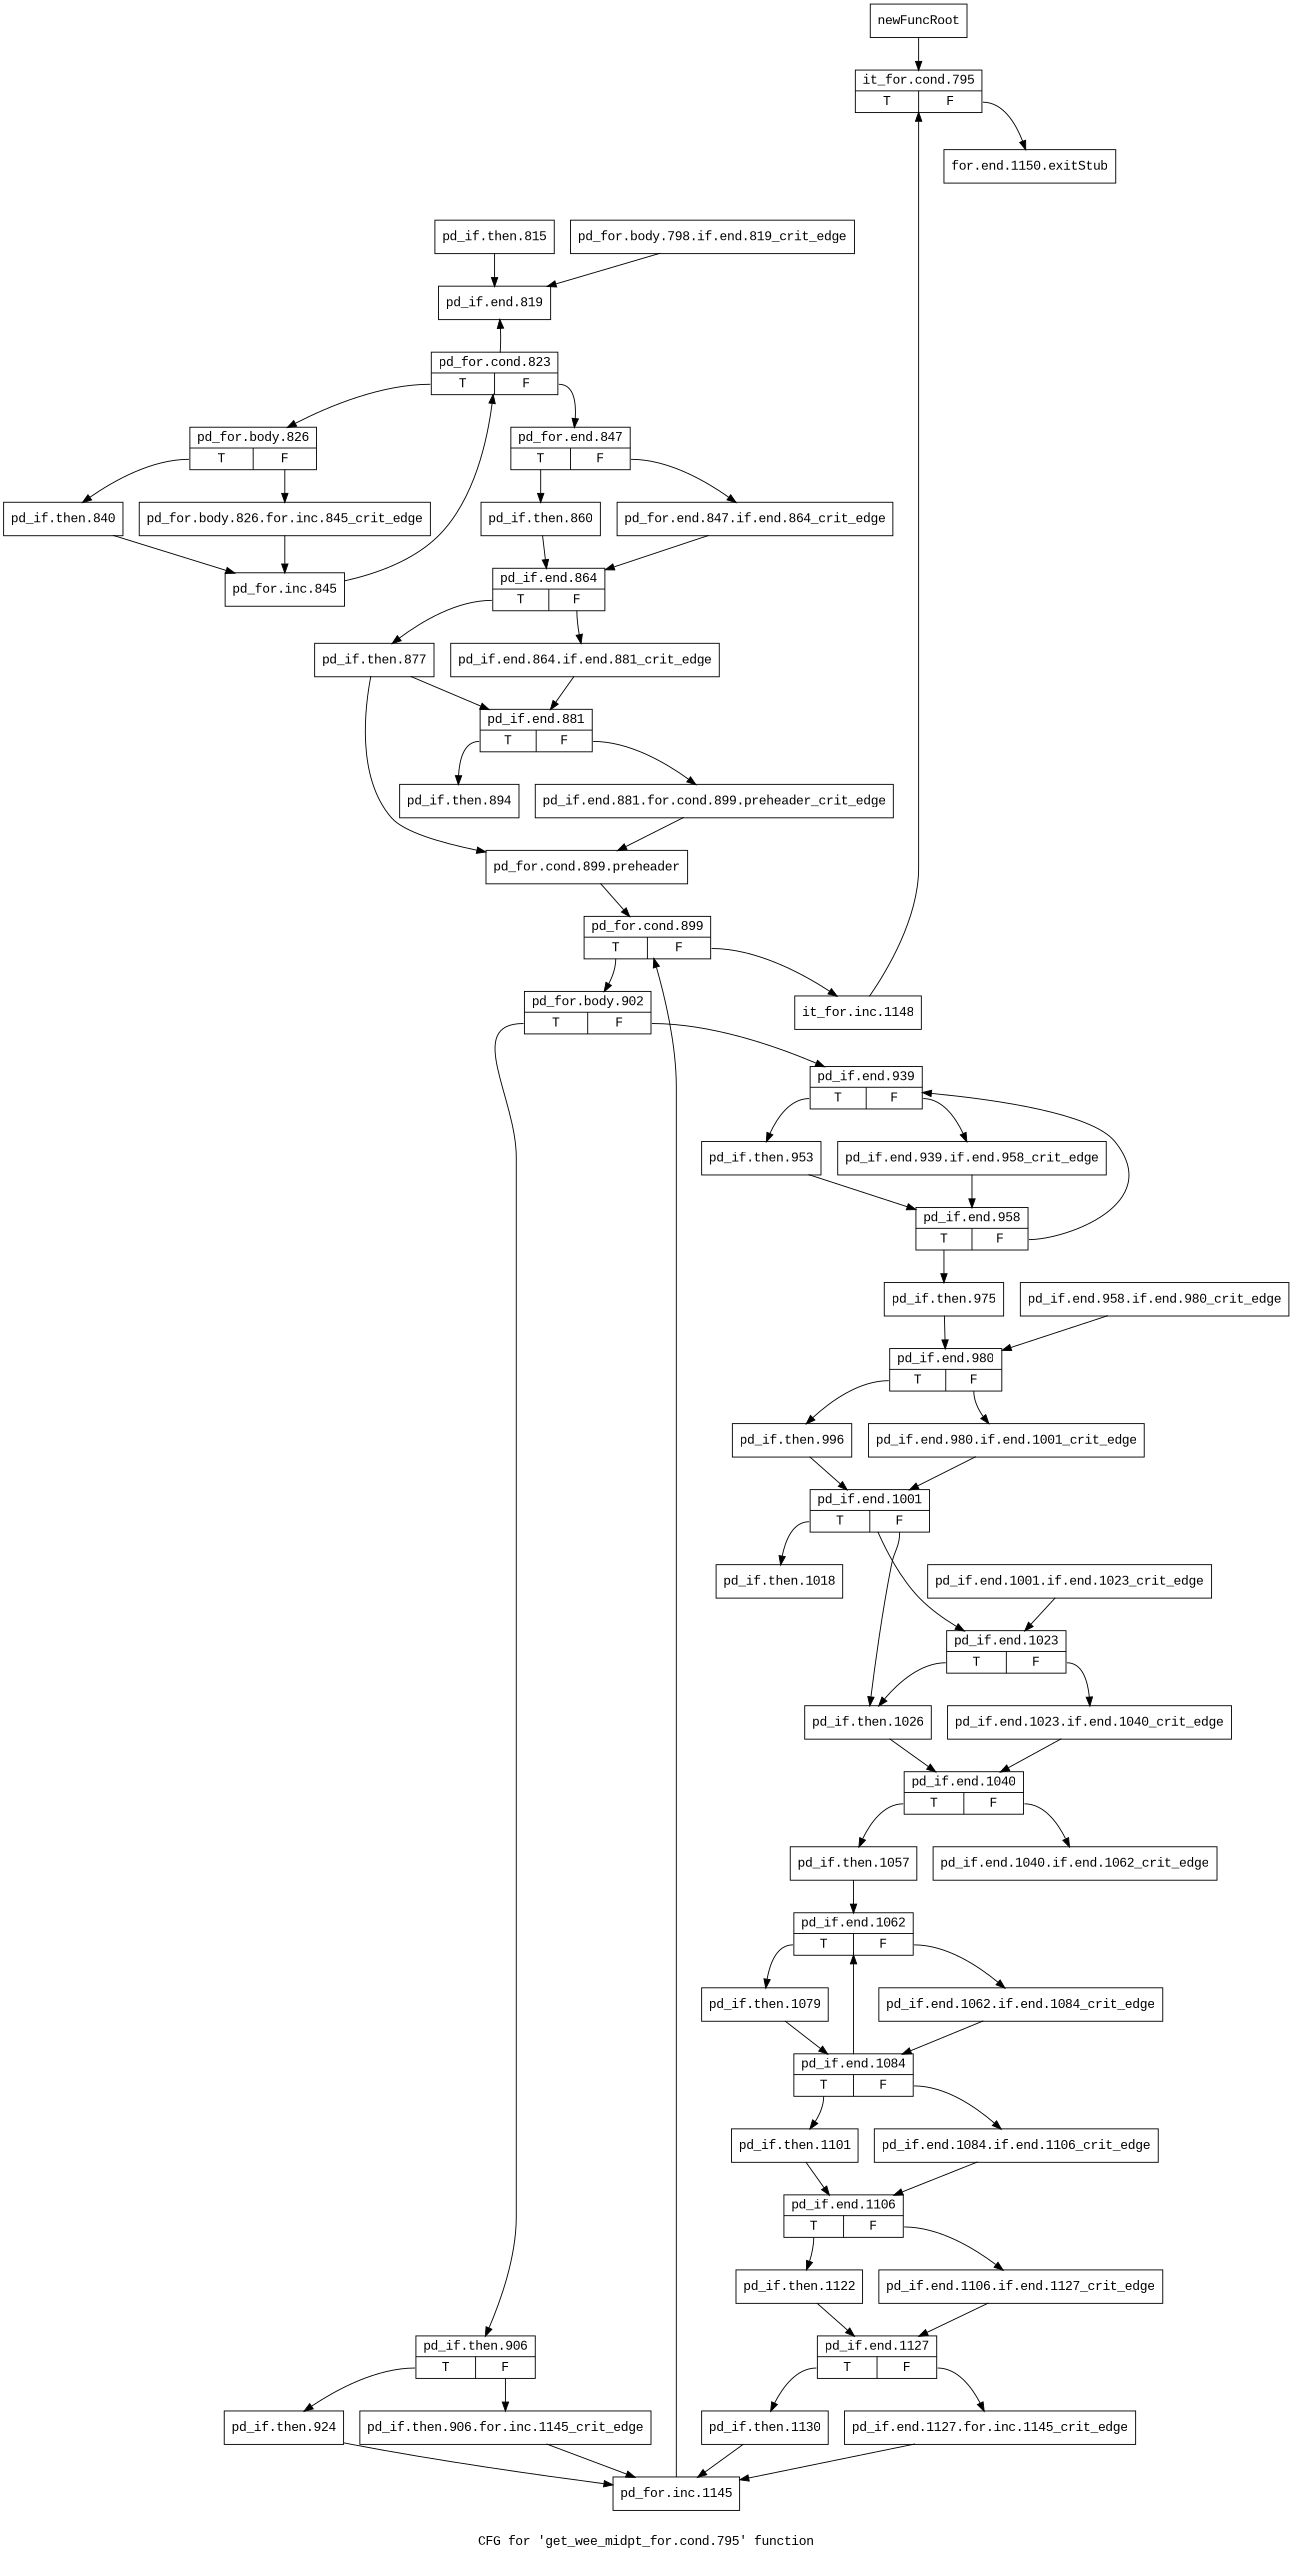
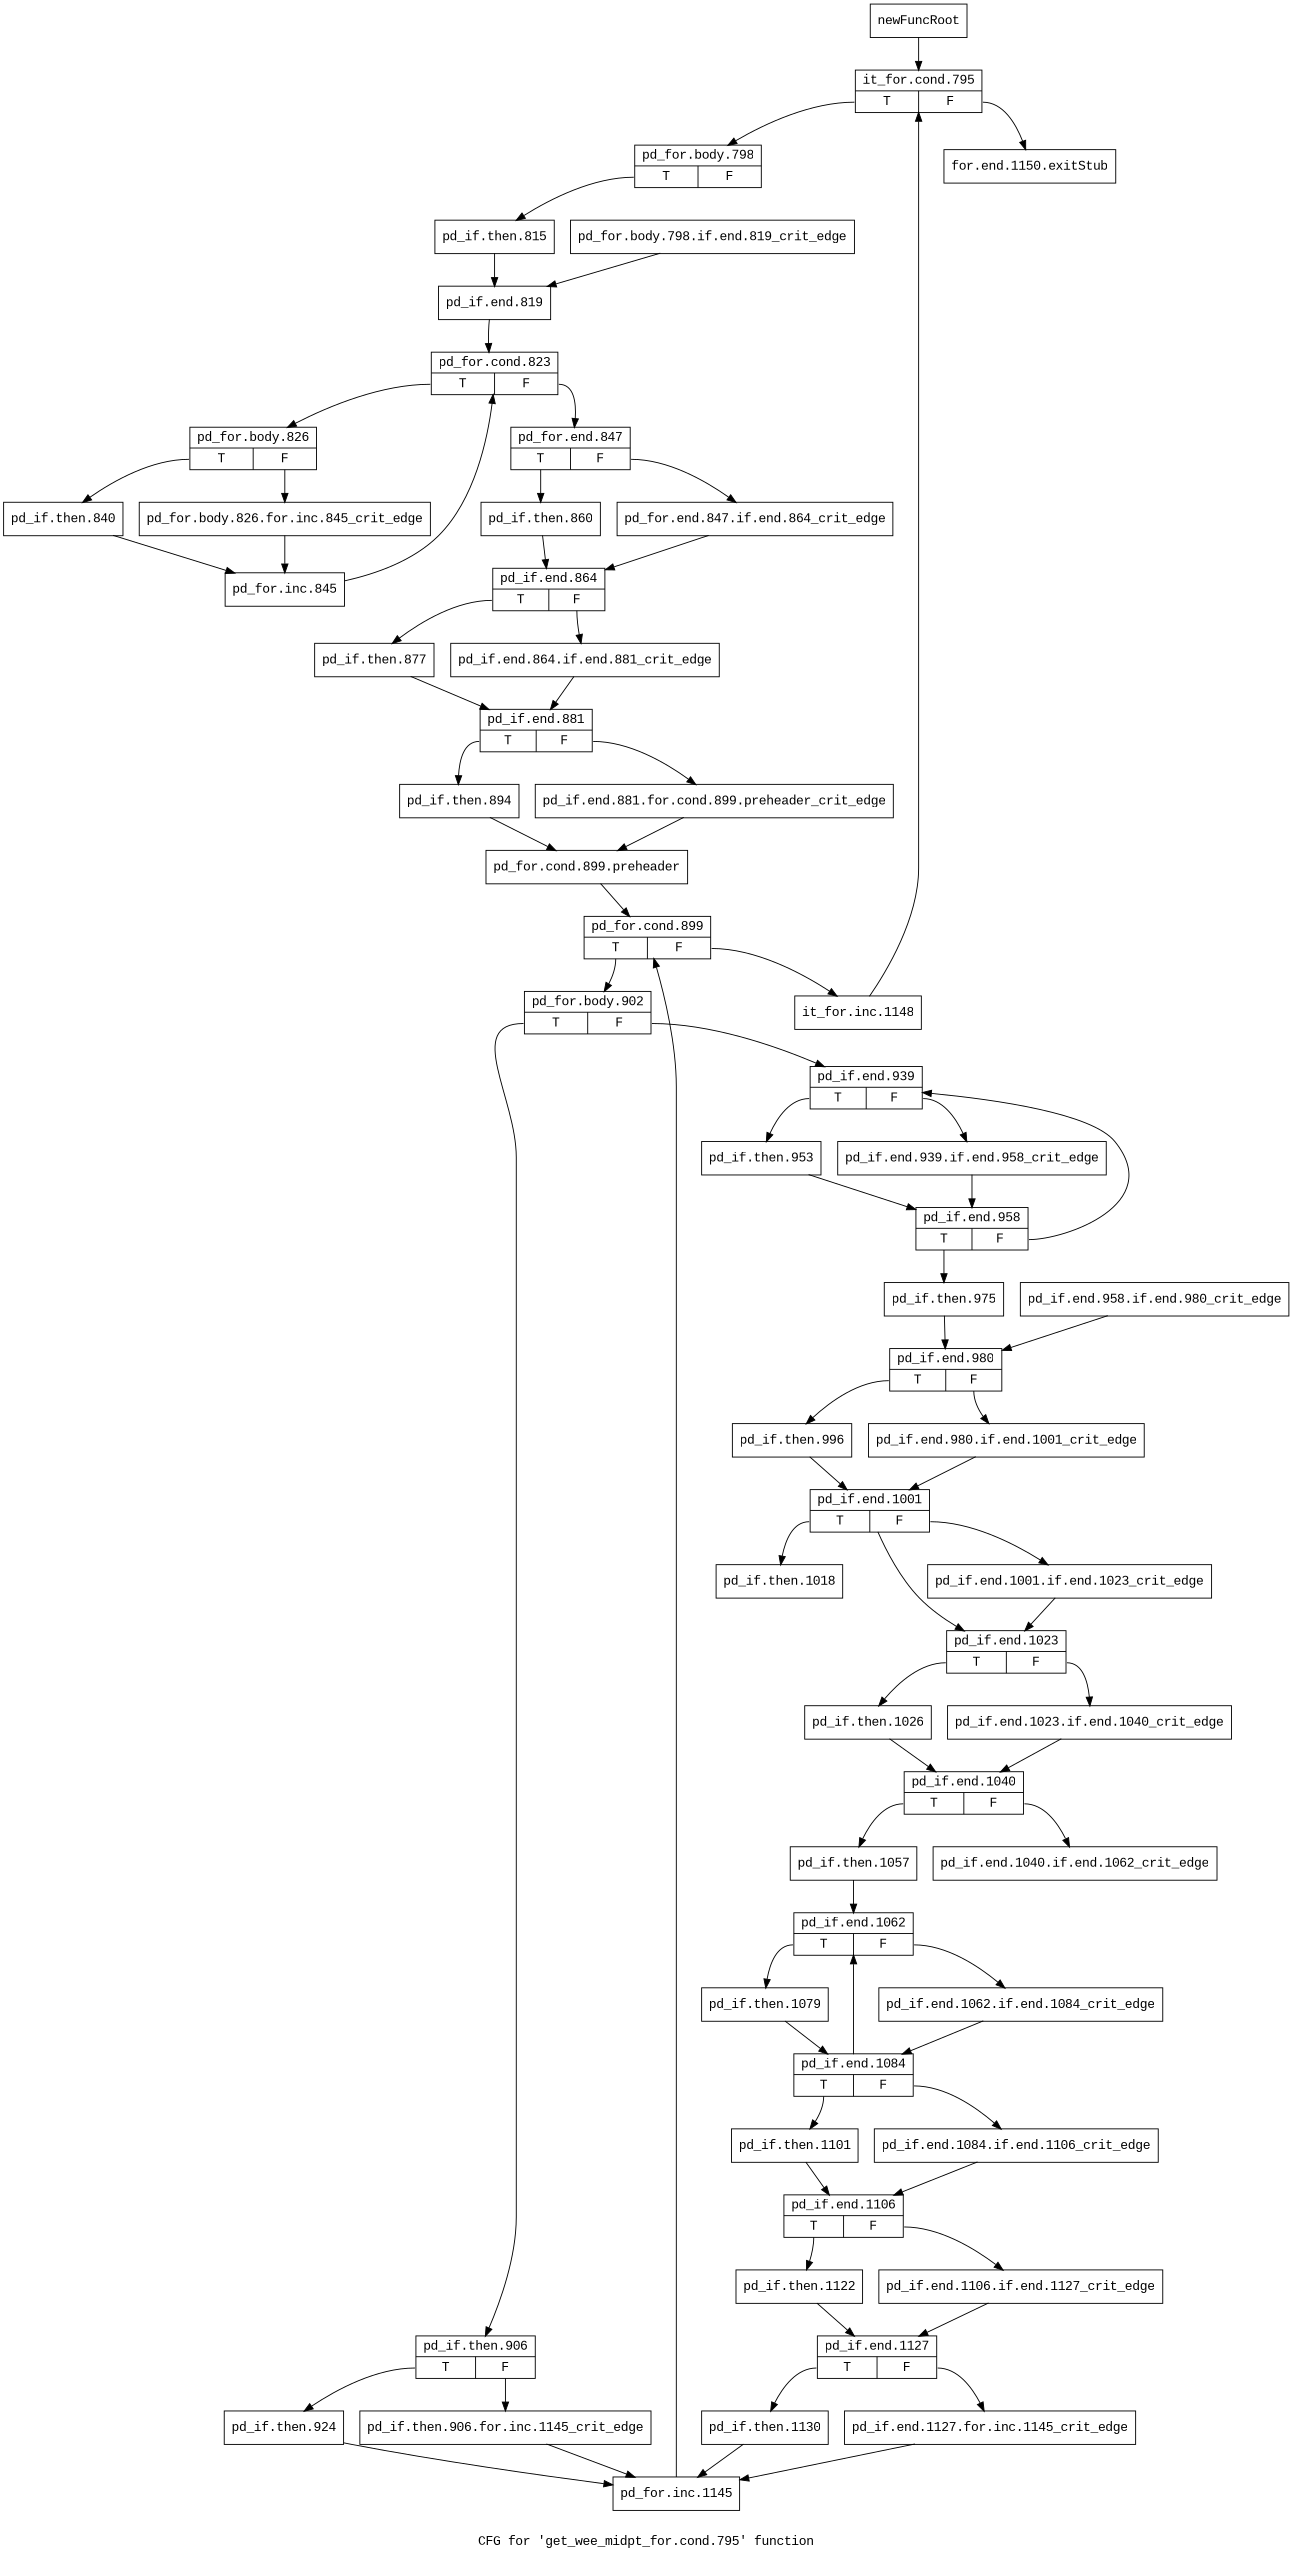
node "pd_for.body.798": added
edge "pd_for.cond.823" -> "pd_if.end.819": reversed
edge "pd_if.then.877" -> "pd_for.cond.899.preheader": now "pd_if.then.894" -> "pd_for.cond.899.preheader"
edge "pd_if.end.1001" -> "pd_if.then.1026": now "pd_if.end.1001" -> "pd_if.end.1001.if.end.1023_crit_edge"
